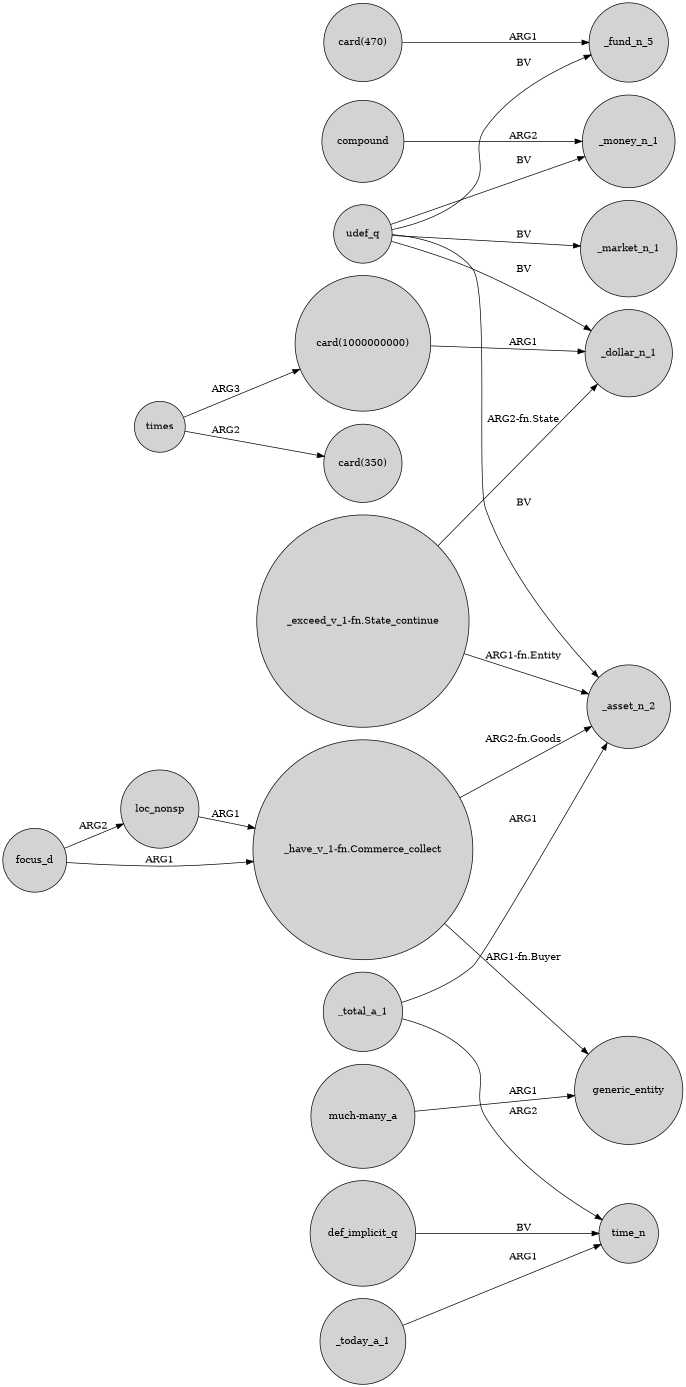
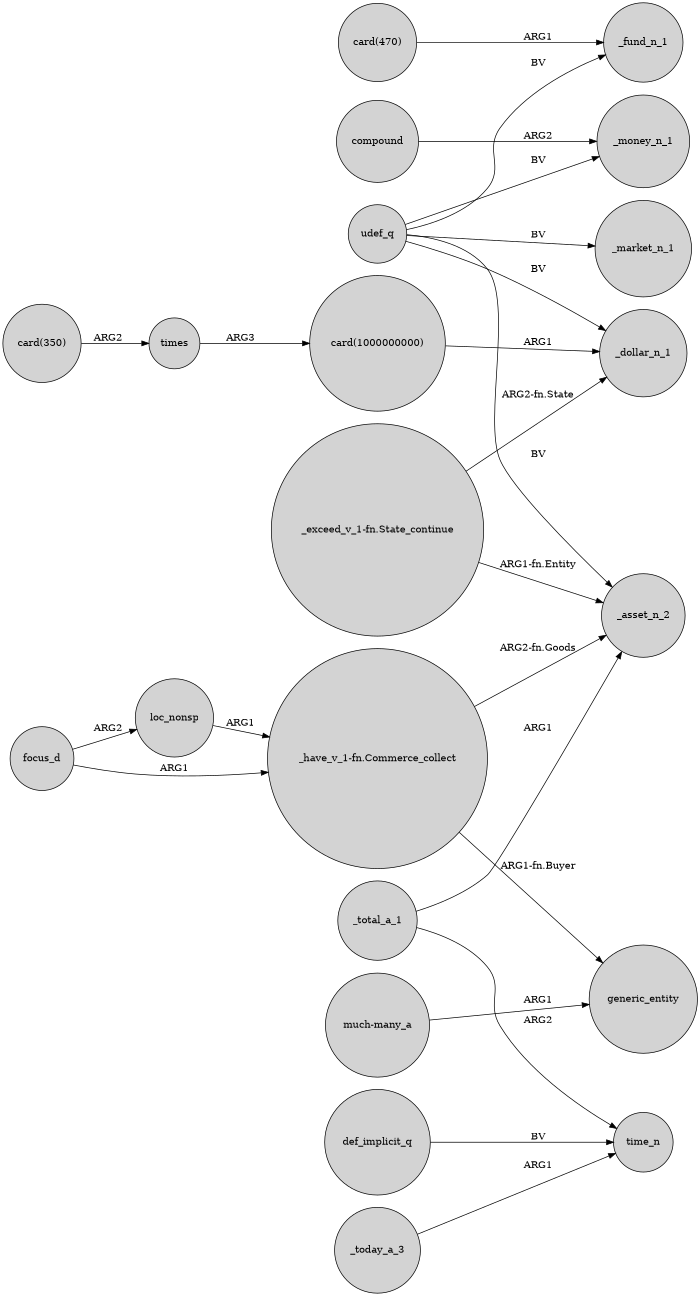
node "_fund_n_5": label "_fund_n_5" -> "_fund_n_1"
edge "times" -> "card(350)": reversed
node "_today_a_1": label "_today_a_1" -> "_today_a_3"
